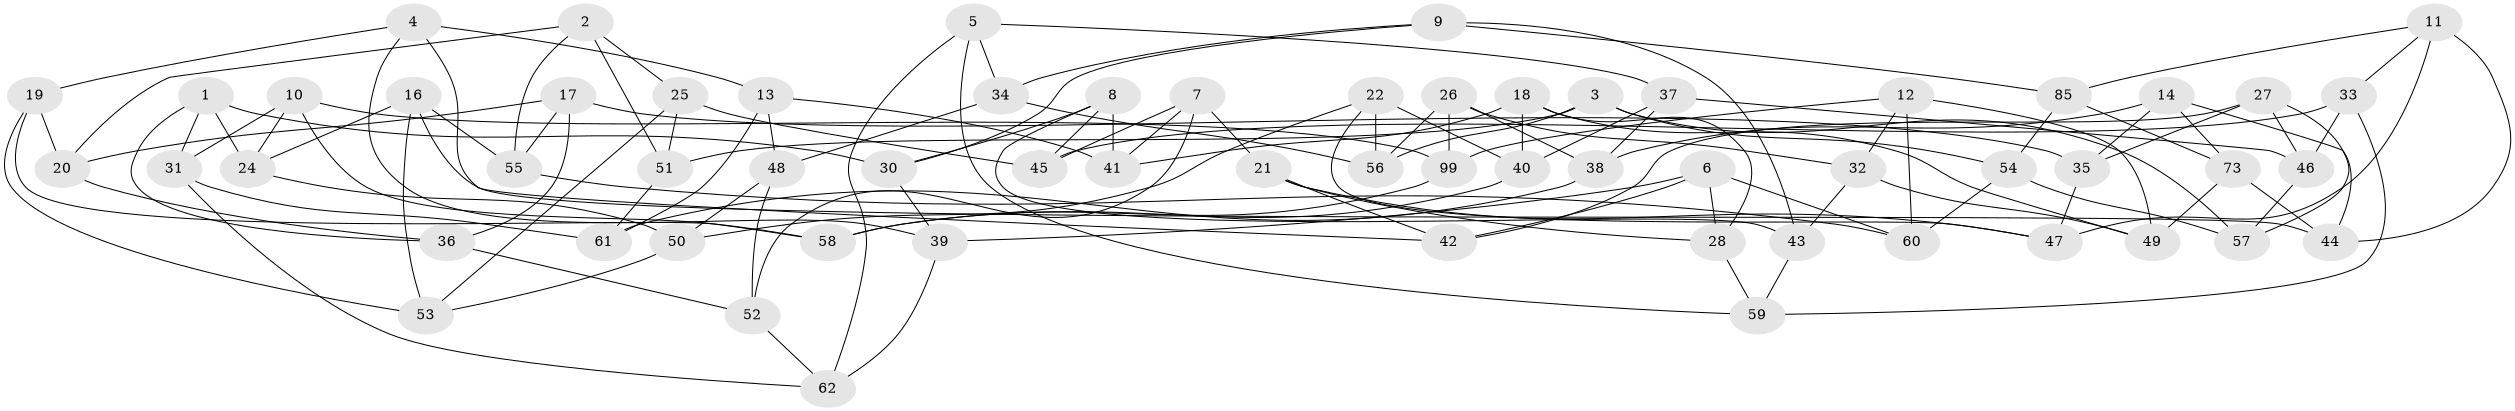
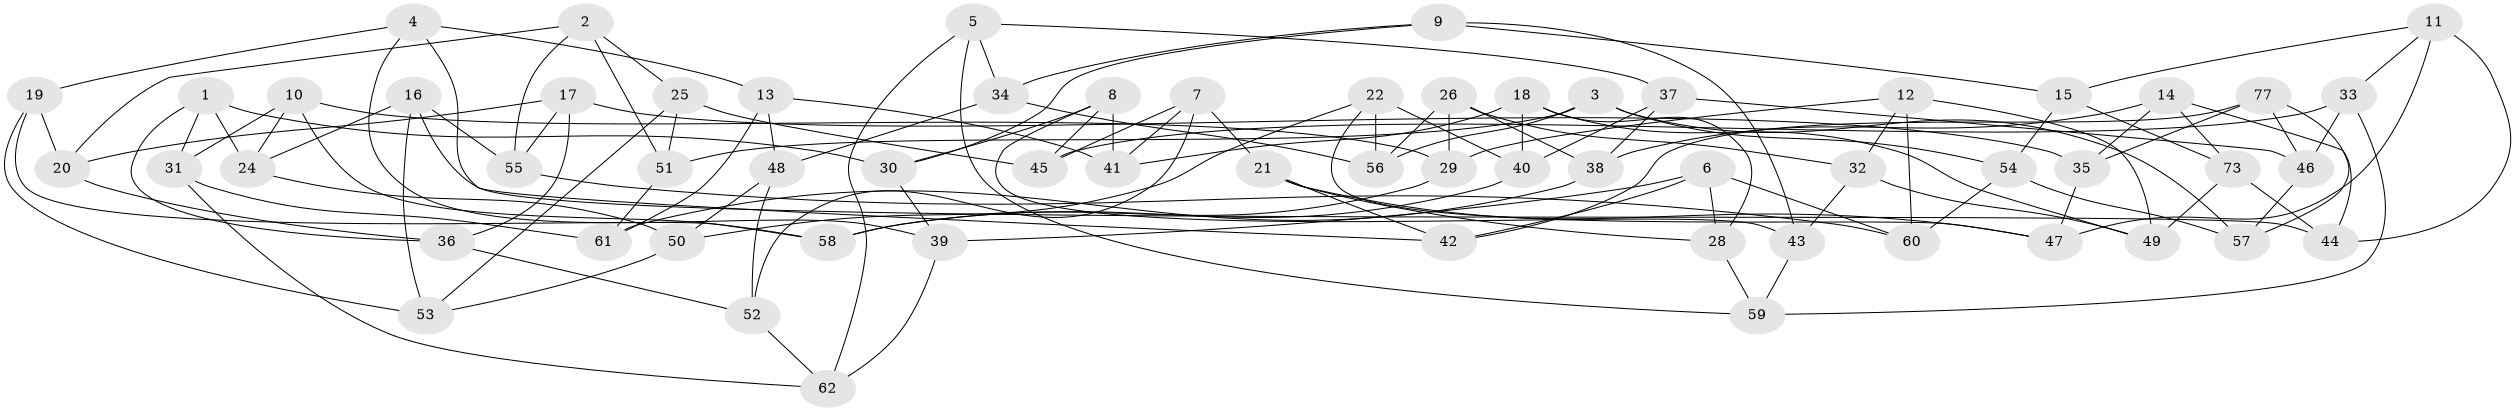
node "85": label "85" -> "15"
node "27": label "27" -> "77"
node "99": label "99" -> "29"
